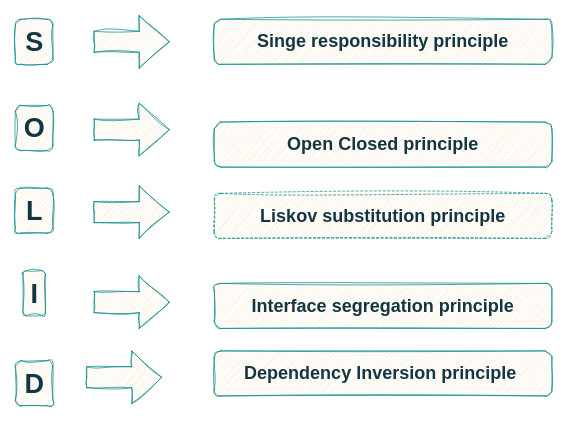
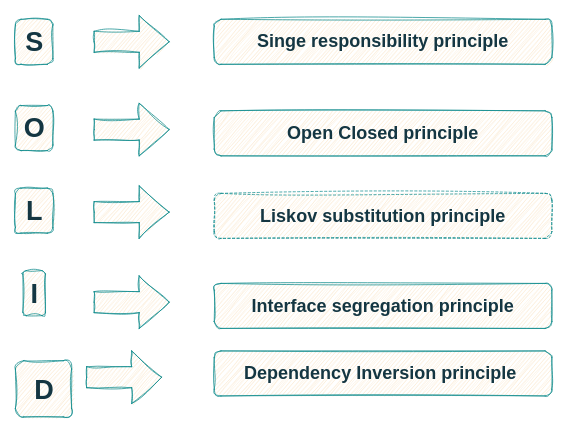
node "Open Closed principle": moved (383, 144) -> (383, 133)
node "D": size 38x45 -> 56x56
